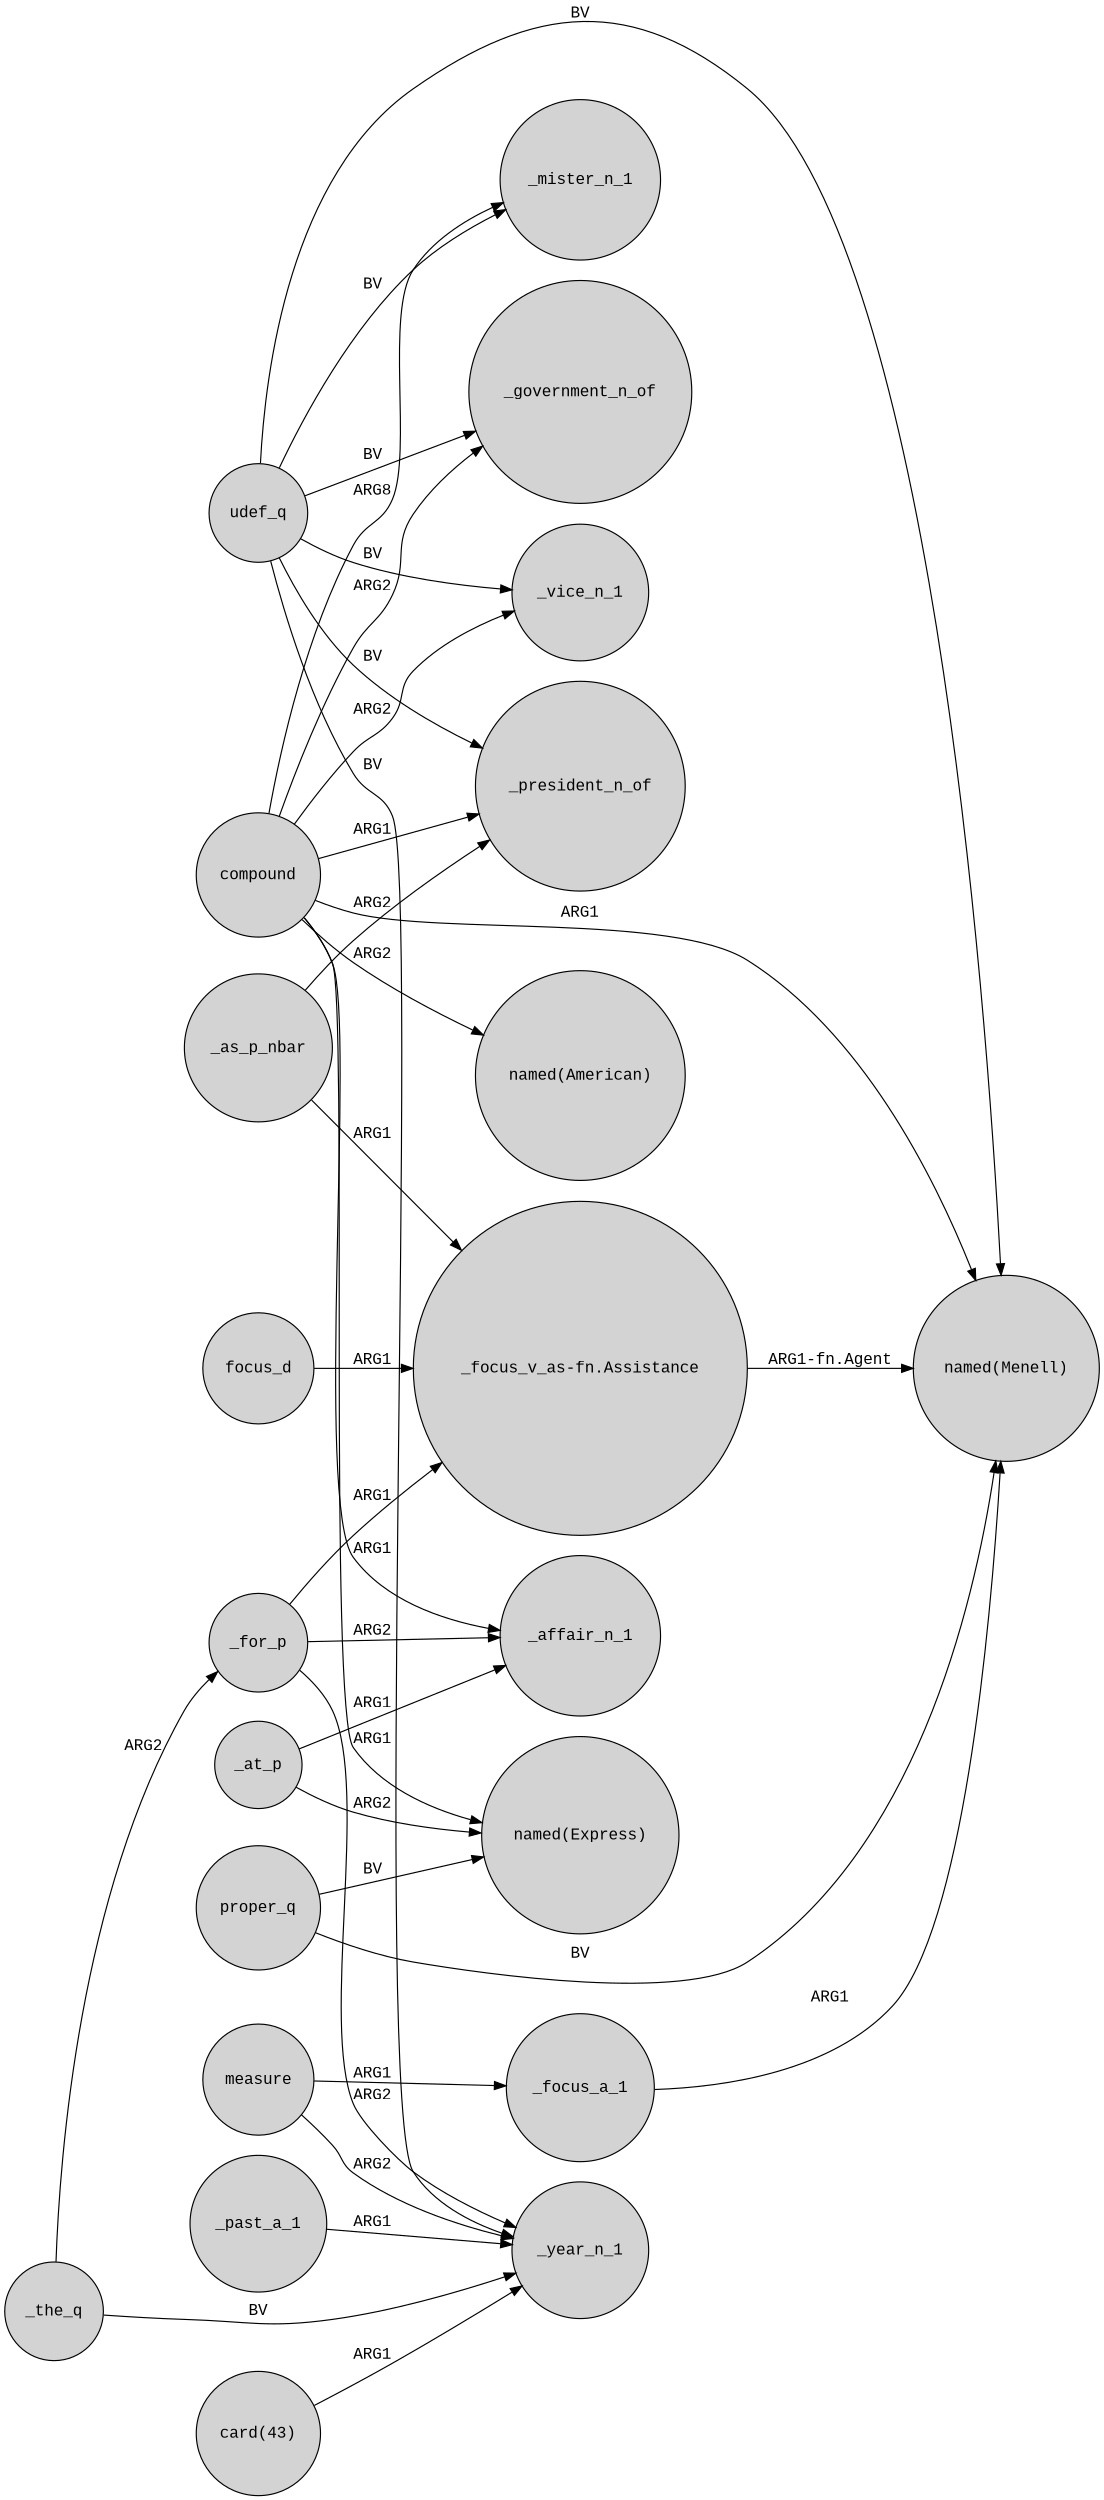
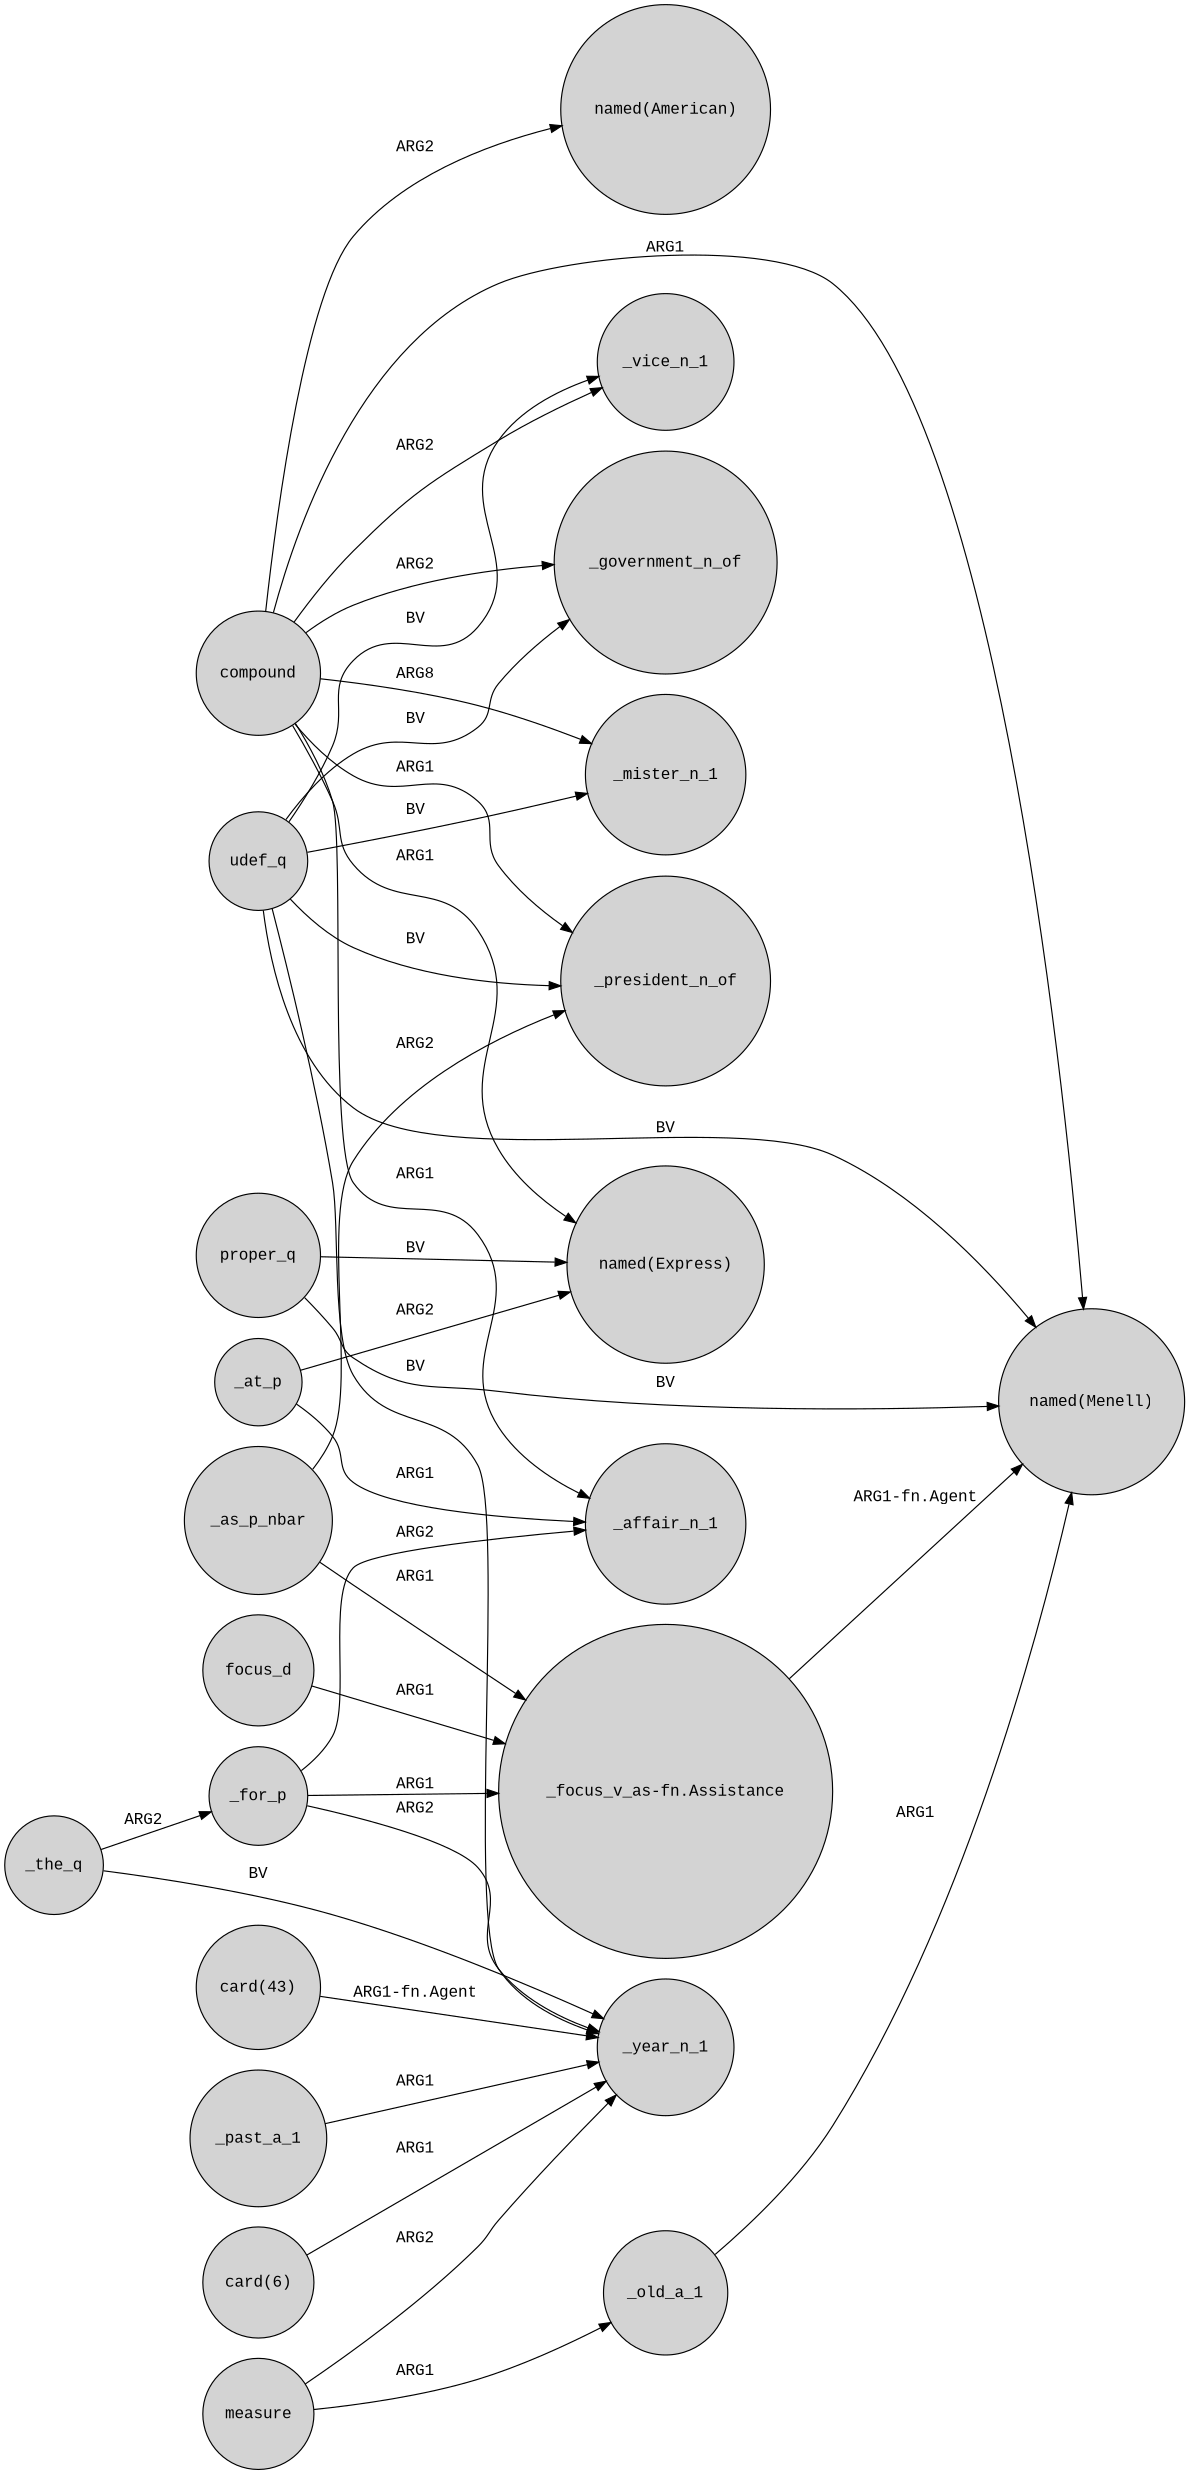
node "_focus_a_1": label "_focus_a_1" -> "_old_a_1"
node "card(6)": added
edge "card(43)" -> "_year_n_1": label "ARG1" -> "ARG1-fn.Agent"
